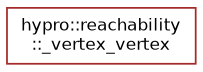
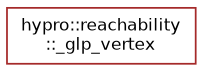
node "hypro::reachability ::_vertex_vertex": label "hypro::reachability ::_vertex_vertex" -> "hypro::reachability ::_glp_vertex"
